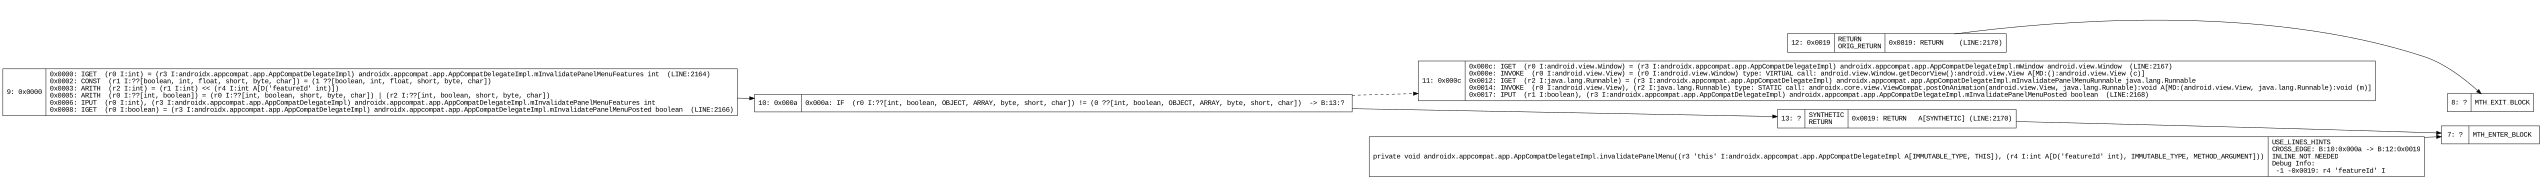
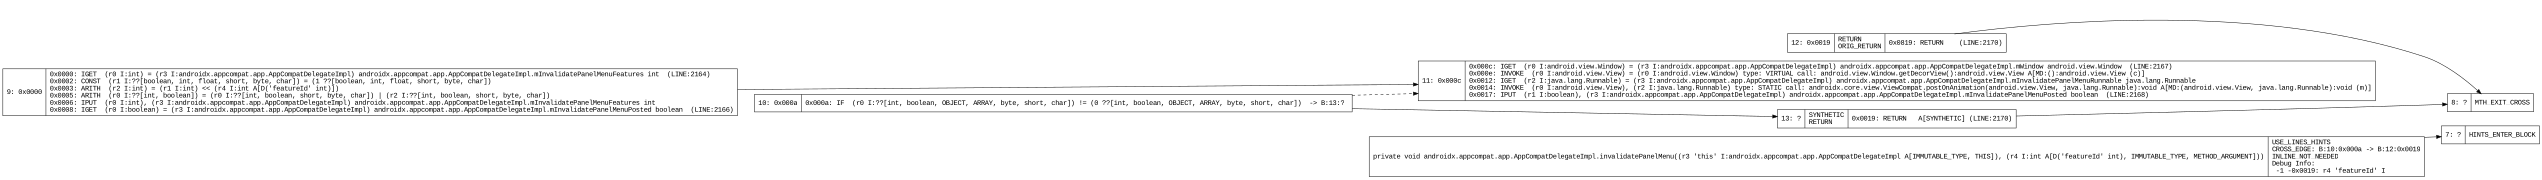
edge "9: 0x0000" -> "10: 0x000a": now "9: 0x0000" -> "11: 0x000c"
node "8: ?": text "MTH_EXIT_BLOCK" -> "MTH_EXIT_CROSS"
edge "13: ?" -> "7: ?": now "13: ?" -> "8: ?"
node "7: ?": text "MTH_ENTER_BLOCK" -> "HINTS_ENTER_BLOCK"
